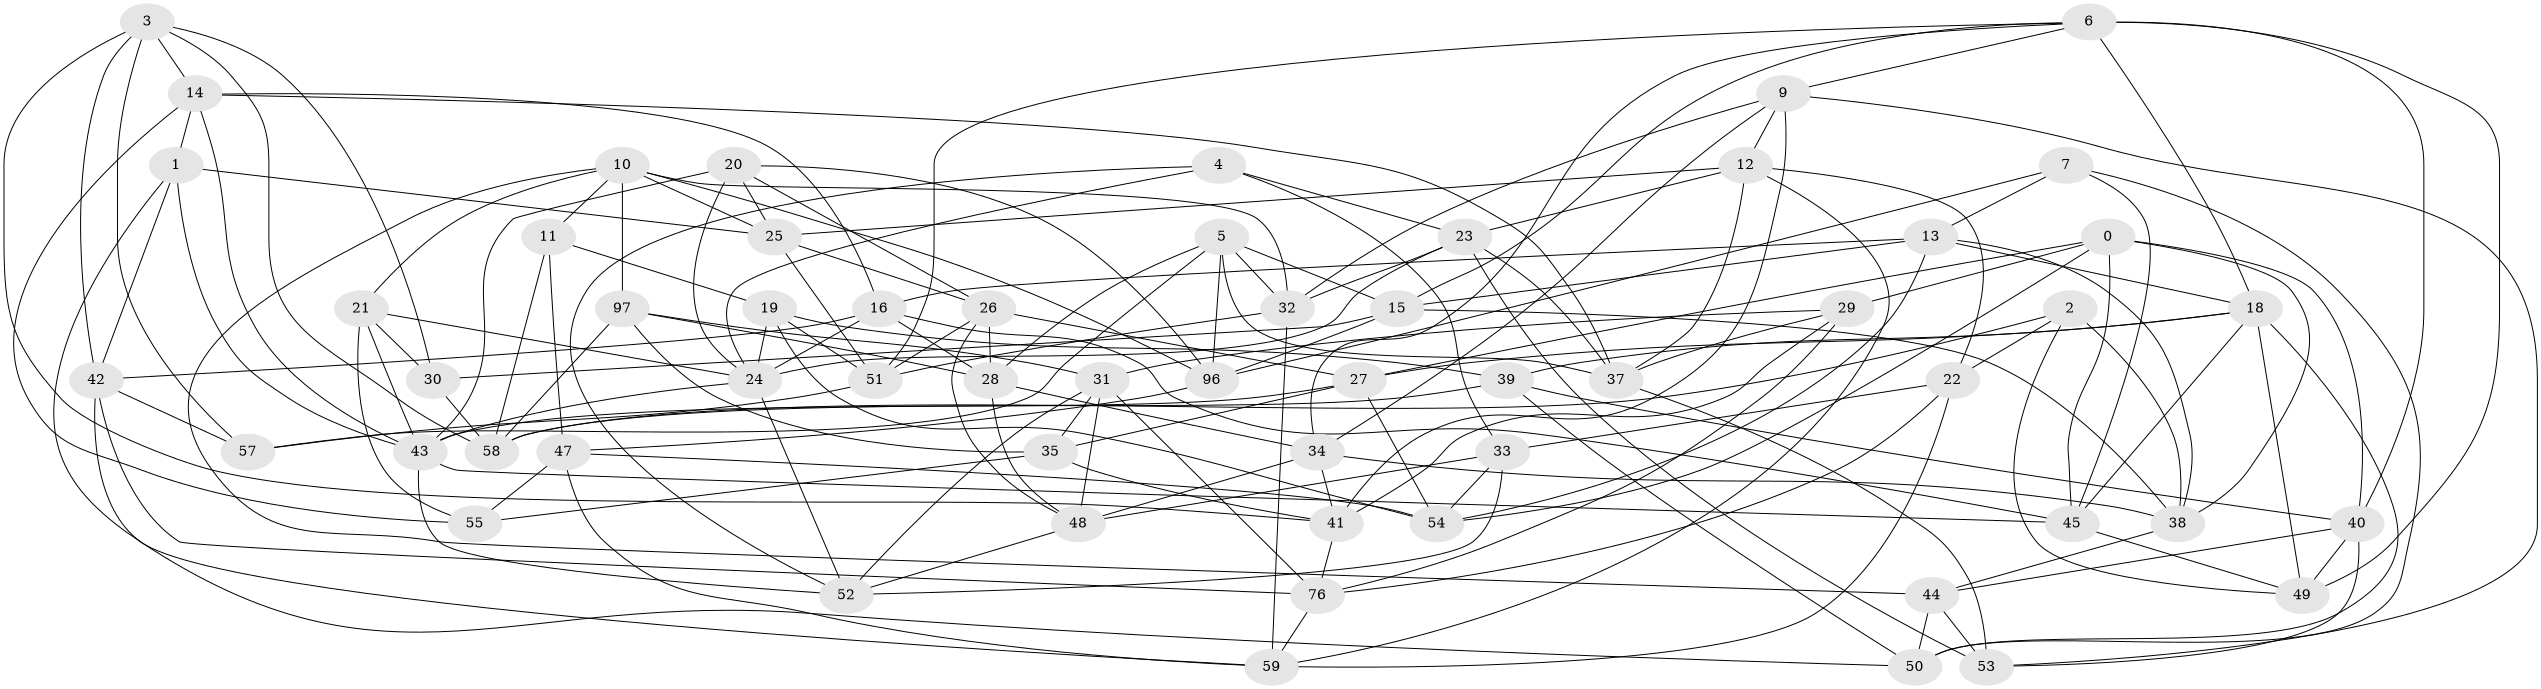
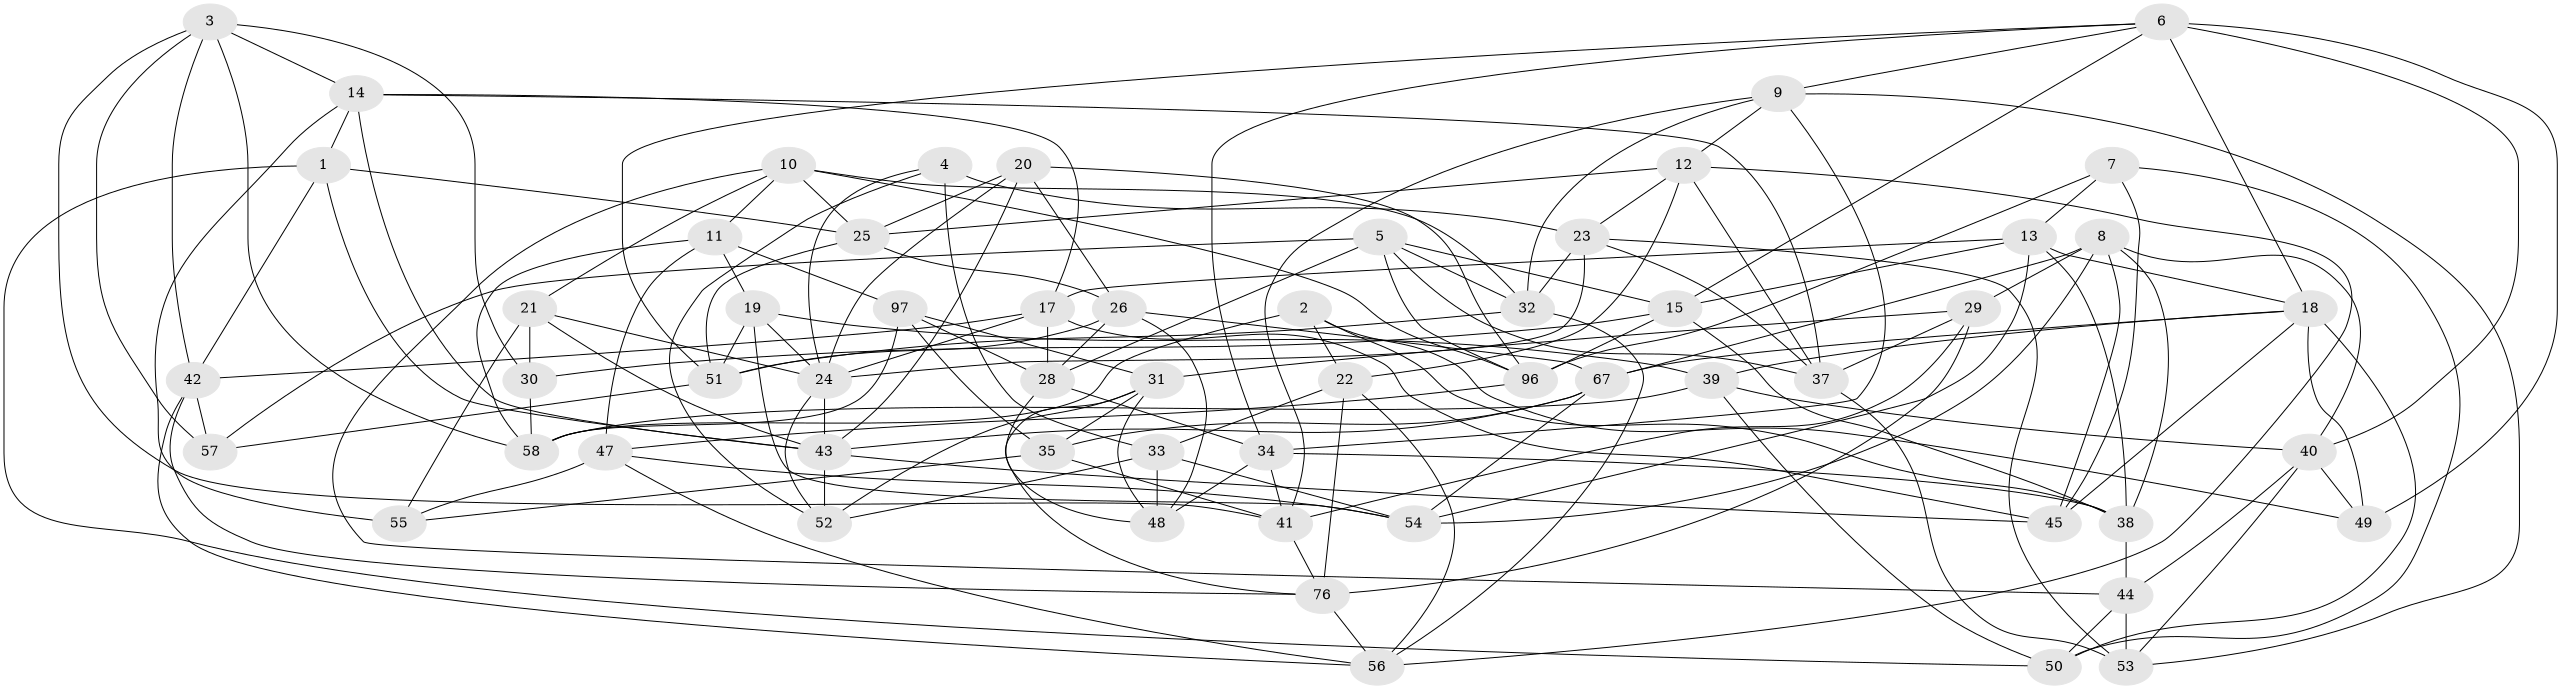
edge "10" -- "97": now "11" -- "97"
node "0": label "0" -> "8"
node "16": label "16" -> "17"
node "27": label "27" -> "67"
edge "48" -- "52": removed
edge "45" -- "49": removed
node "59": label "59" -> "56"
